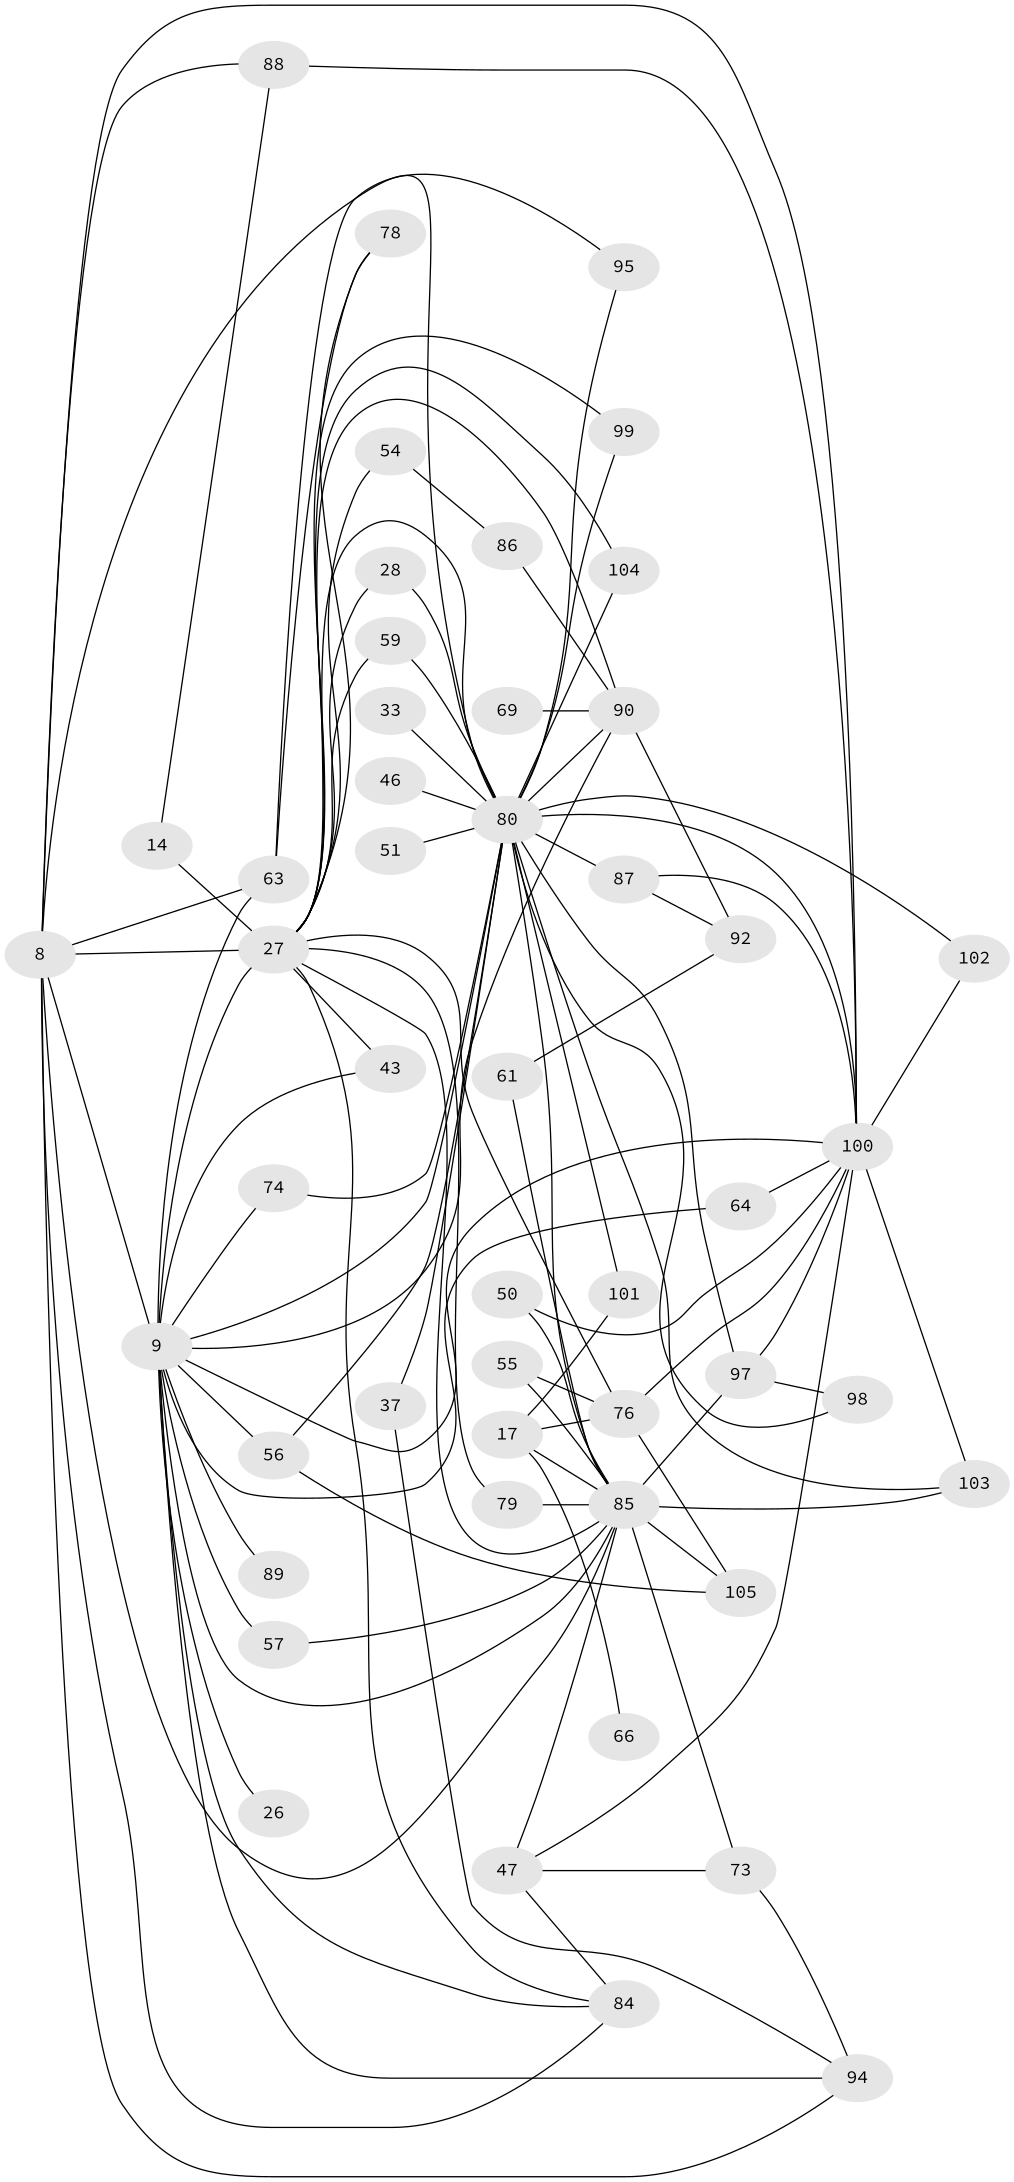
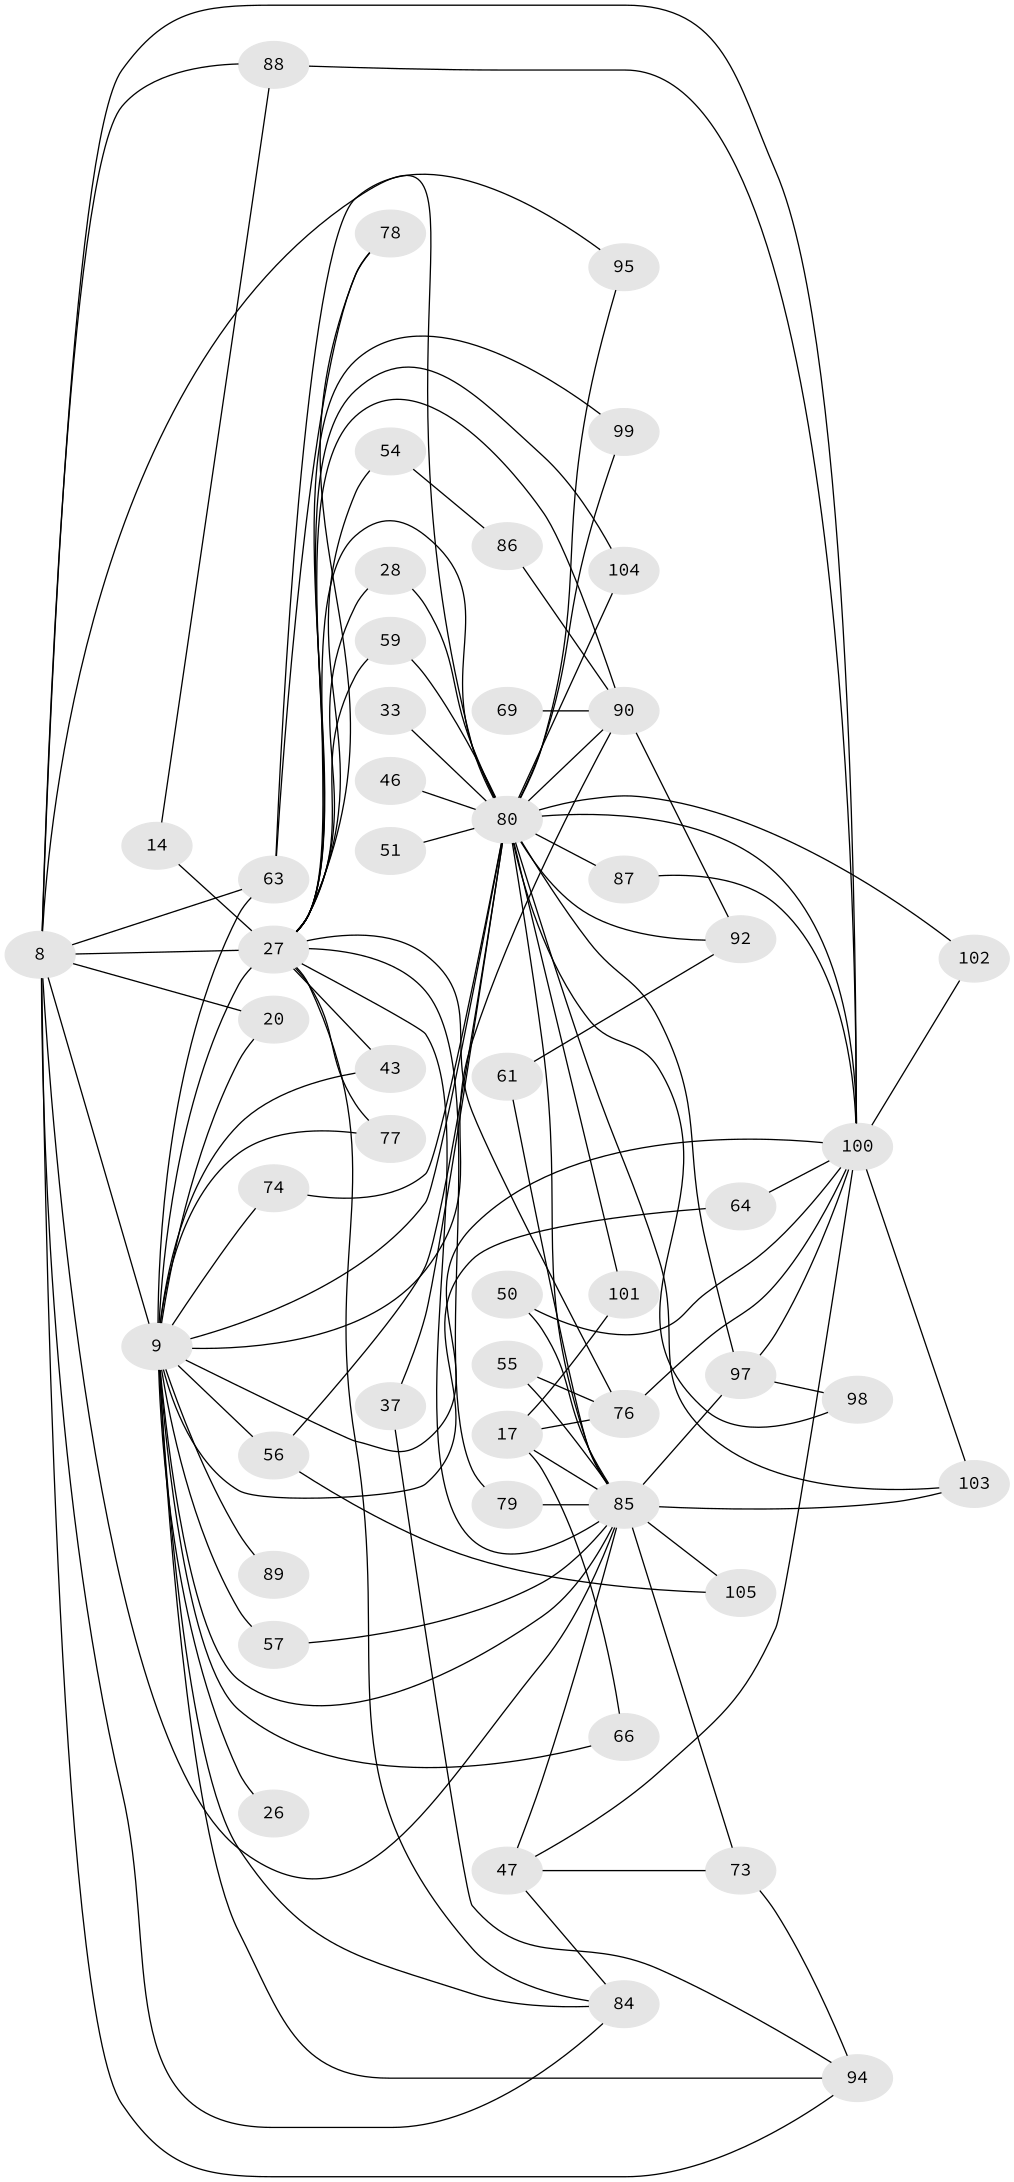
edge "87" -- "92": now "80" -- "92"
node "20": added
node "77": added
edge "76" -- "105": removed
edge "9" -- "66": added
